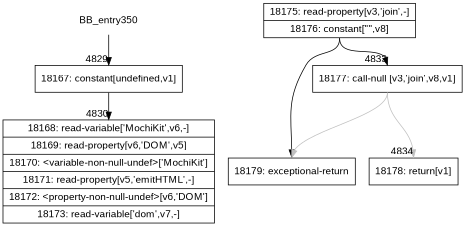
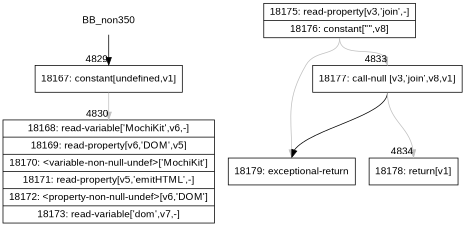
node "BB_entry350": label "BB_entry350" -> "BB_non350"
edge "18175: read-property[v3,'join',-]" -> "18177: call-null [v3,'join',v8,v1]": color black -> gray
edge "18175: read-property[v3,'join',-]" -> "18179: exceptional-return": color black -> gray
edge "18167: constant[undefined,v1]" -> "18168: read-variable['MochiKit',v6,-]": color black -> gray
edge "18177: call-null [v3,'join',v8,v1]" -> "18179: exceptional-return": color gray -> black
